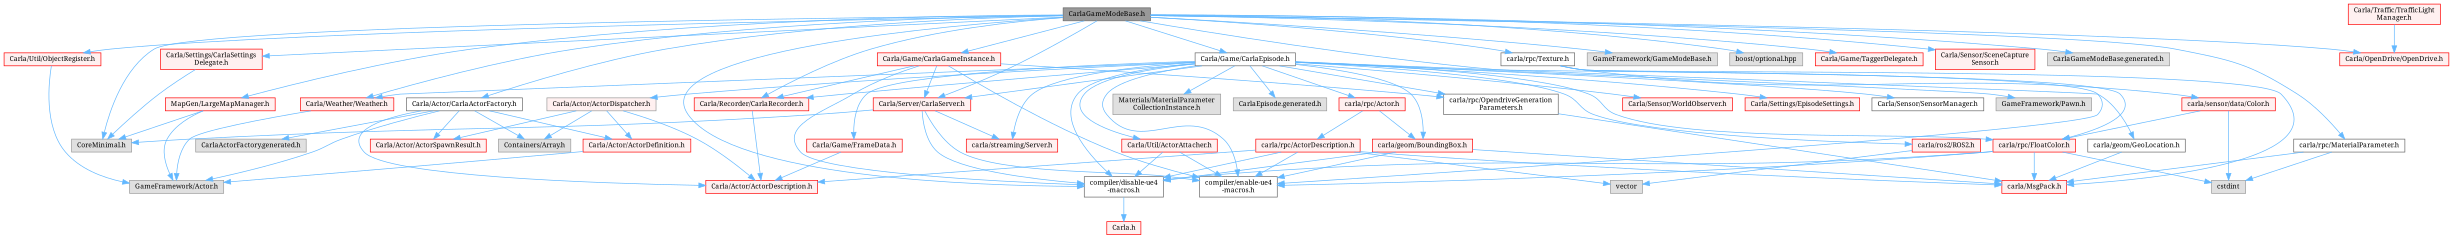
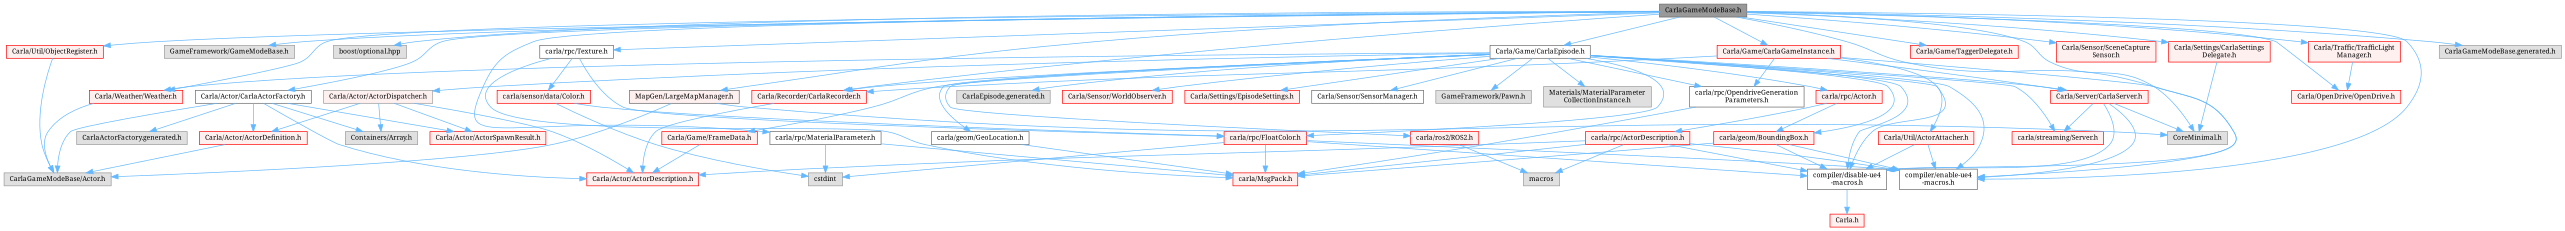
edge "CarlaGameModeBase.h" -> "Carla/Server/CarlaServer.h": now "CarlaGameModeBase.h" -> "Carla/Traffic/TrafficLight Manager.h"
node "MapGen/LargeMapManager.h": color red -> grey40
node "GameFramework/Actor.h": label "GameFramework/Actor.h" -> "CarlaGameModeBase/Actor.h"
node "vector": label "vector" -> "macros"
